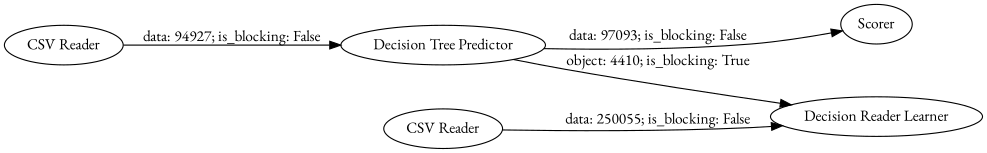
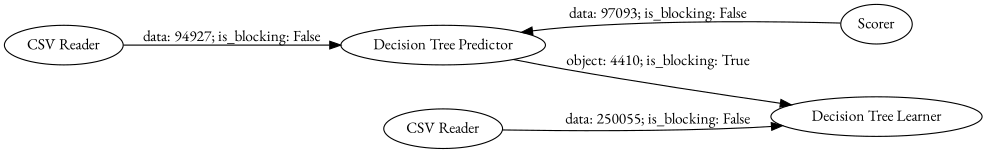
edge "Decision Tree Predictor" -> "Scorer": reversed
node "Decision Reader Learner": label "Decision Reader Learner" -> "Decision Tree Learner"
